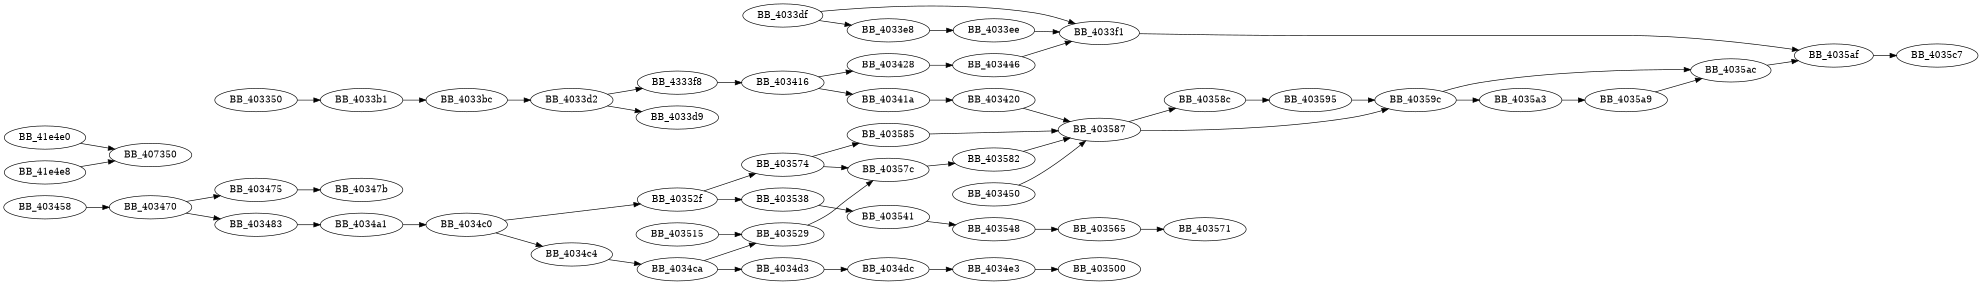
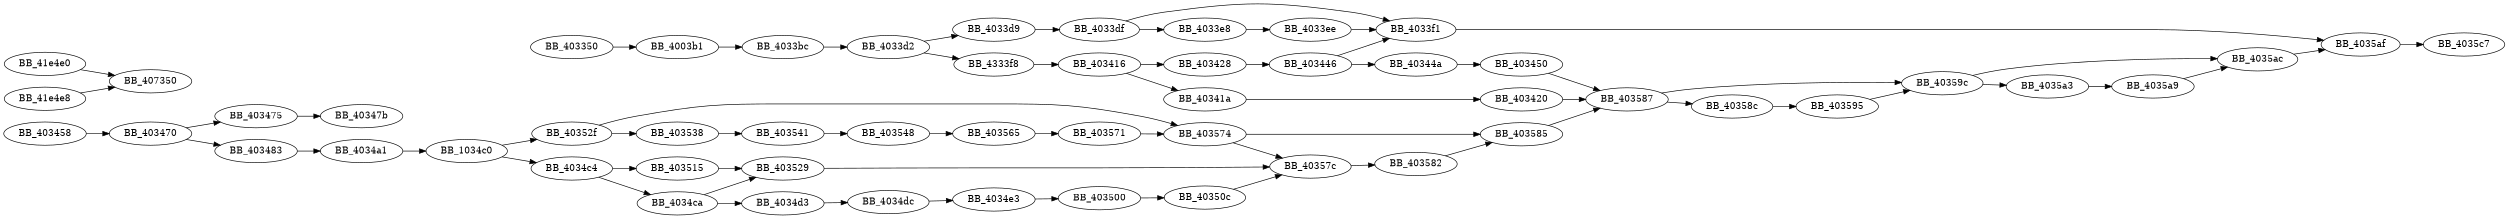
edge "BB_4033d9" -> "BB_4033df": added
node "BB_40344a": added
node "BB_4033b1": label "BB_4033b1" -> "BB_4003b1"
edge "BB_403571" -> "BB_403574": added
edge "BB_403582" -> "BB_403587": now "BB_403582" -> "BB_403585"
edge "BB_4034c4" -> "BB_403515": added
node "BB_40350c": added
node "BB_4034c0": label "BB_4034c0" -> "BB_1034c0"
